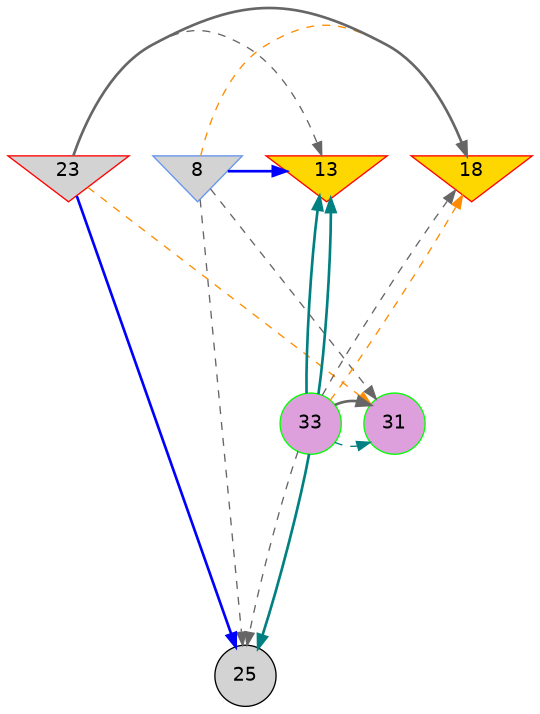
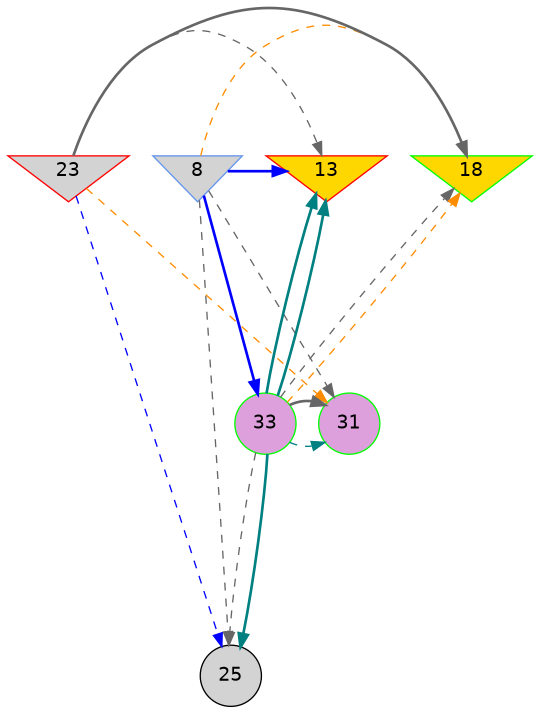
node "18": color red -> green
edge "8" -> "33": added
edge "23" -> "25": style bold -> dashed
